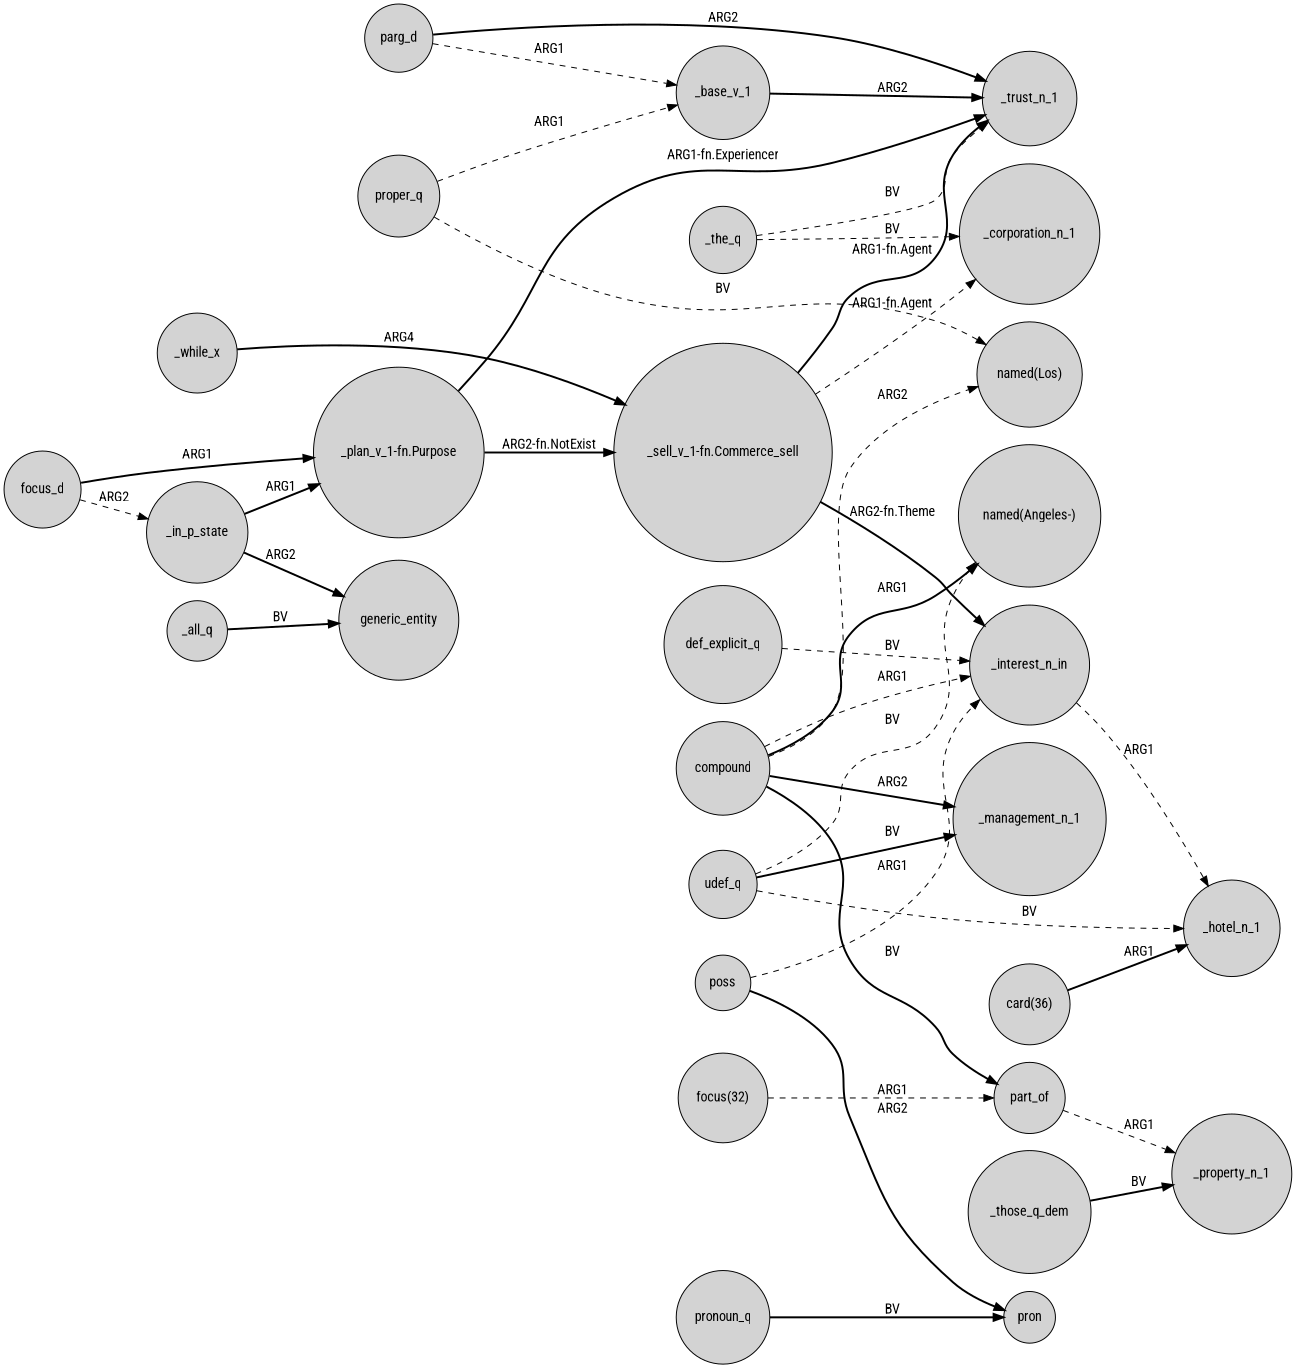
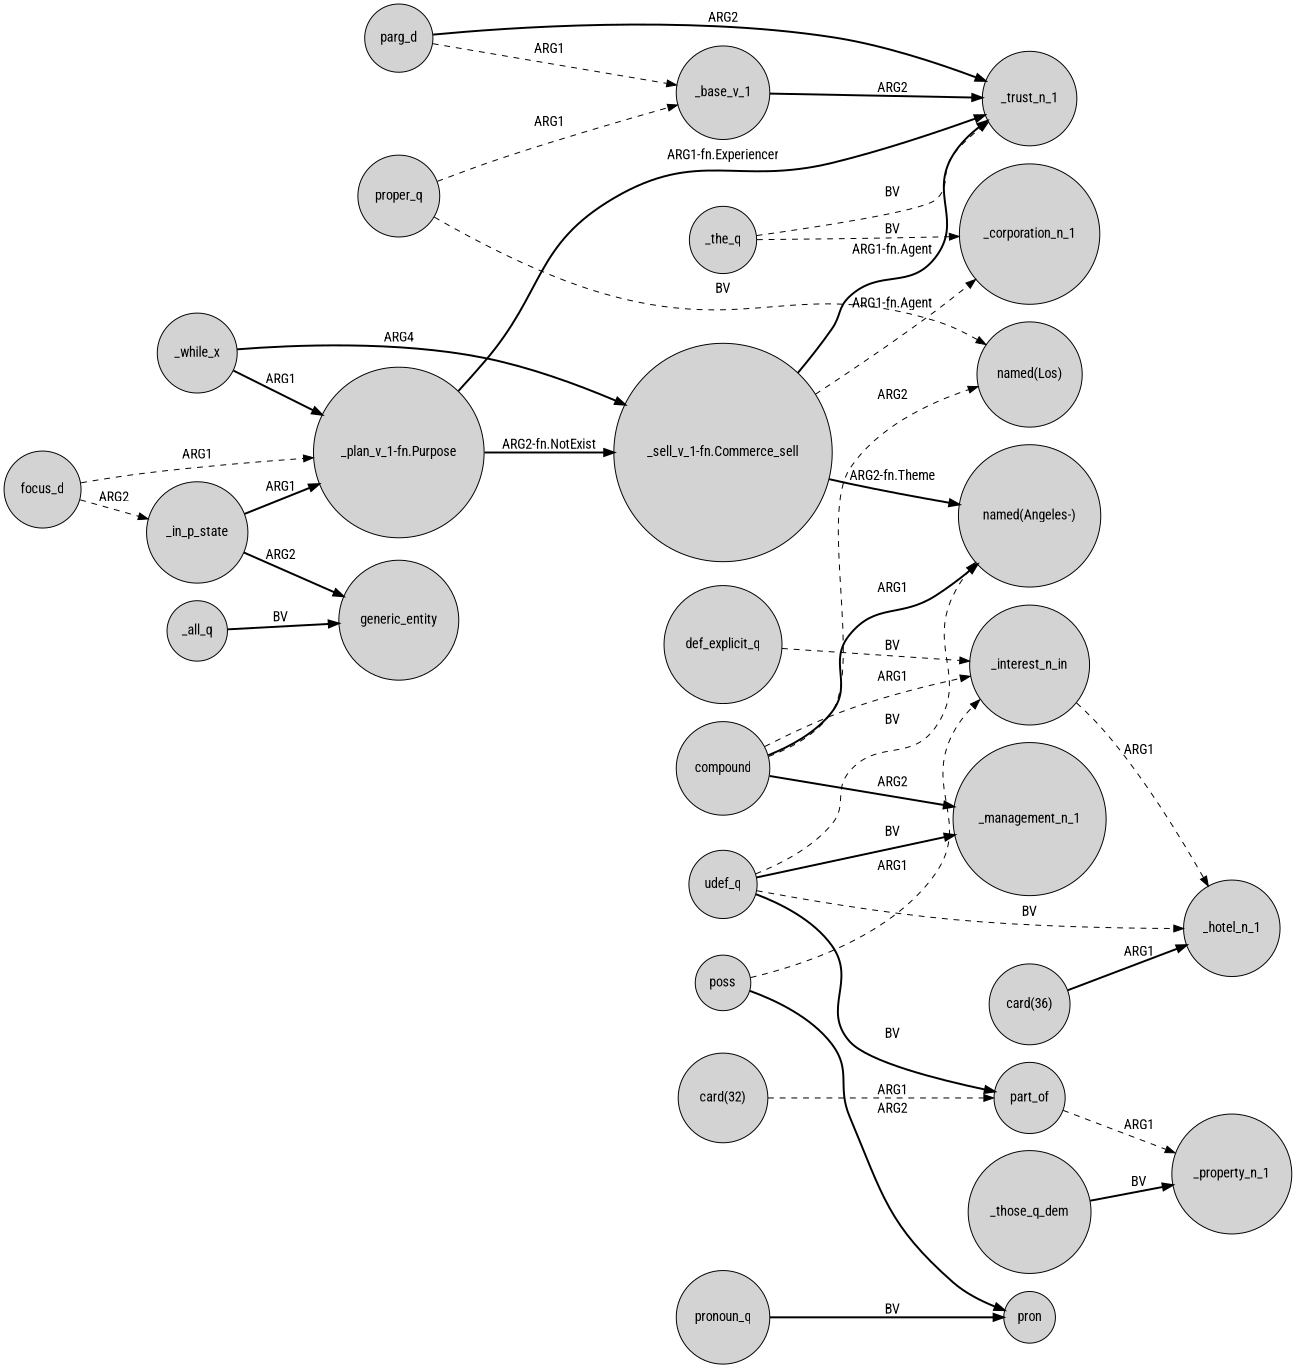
edge "_while_x" -> "_plan_v_1-fn.Purpose": added, label "ARG1"
edge "focus_d" -> "_plan_v_1-fn.Purpose": style bold -> dashed
edge "_sell_v_1-fn.Commerce_sell" -> "_interest_n_in": now "_sell_v_1-fn.Commerce_sell" -> "named(Angeles-)"
edge "compound" -> "part_of": now "udef_q" -> "part_of"
node "focus(32)": label "focus(32)" -> "card(32)"
